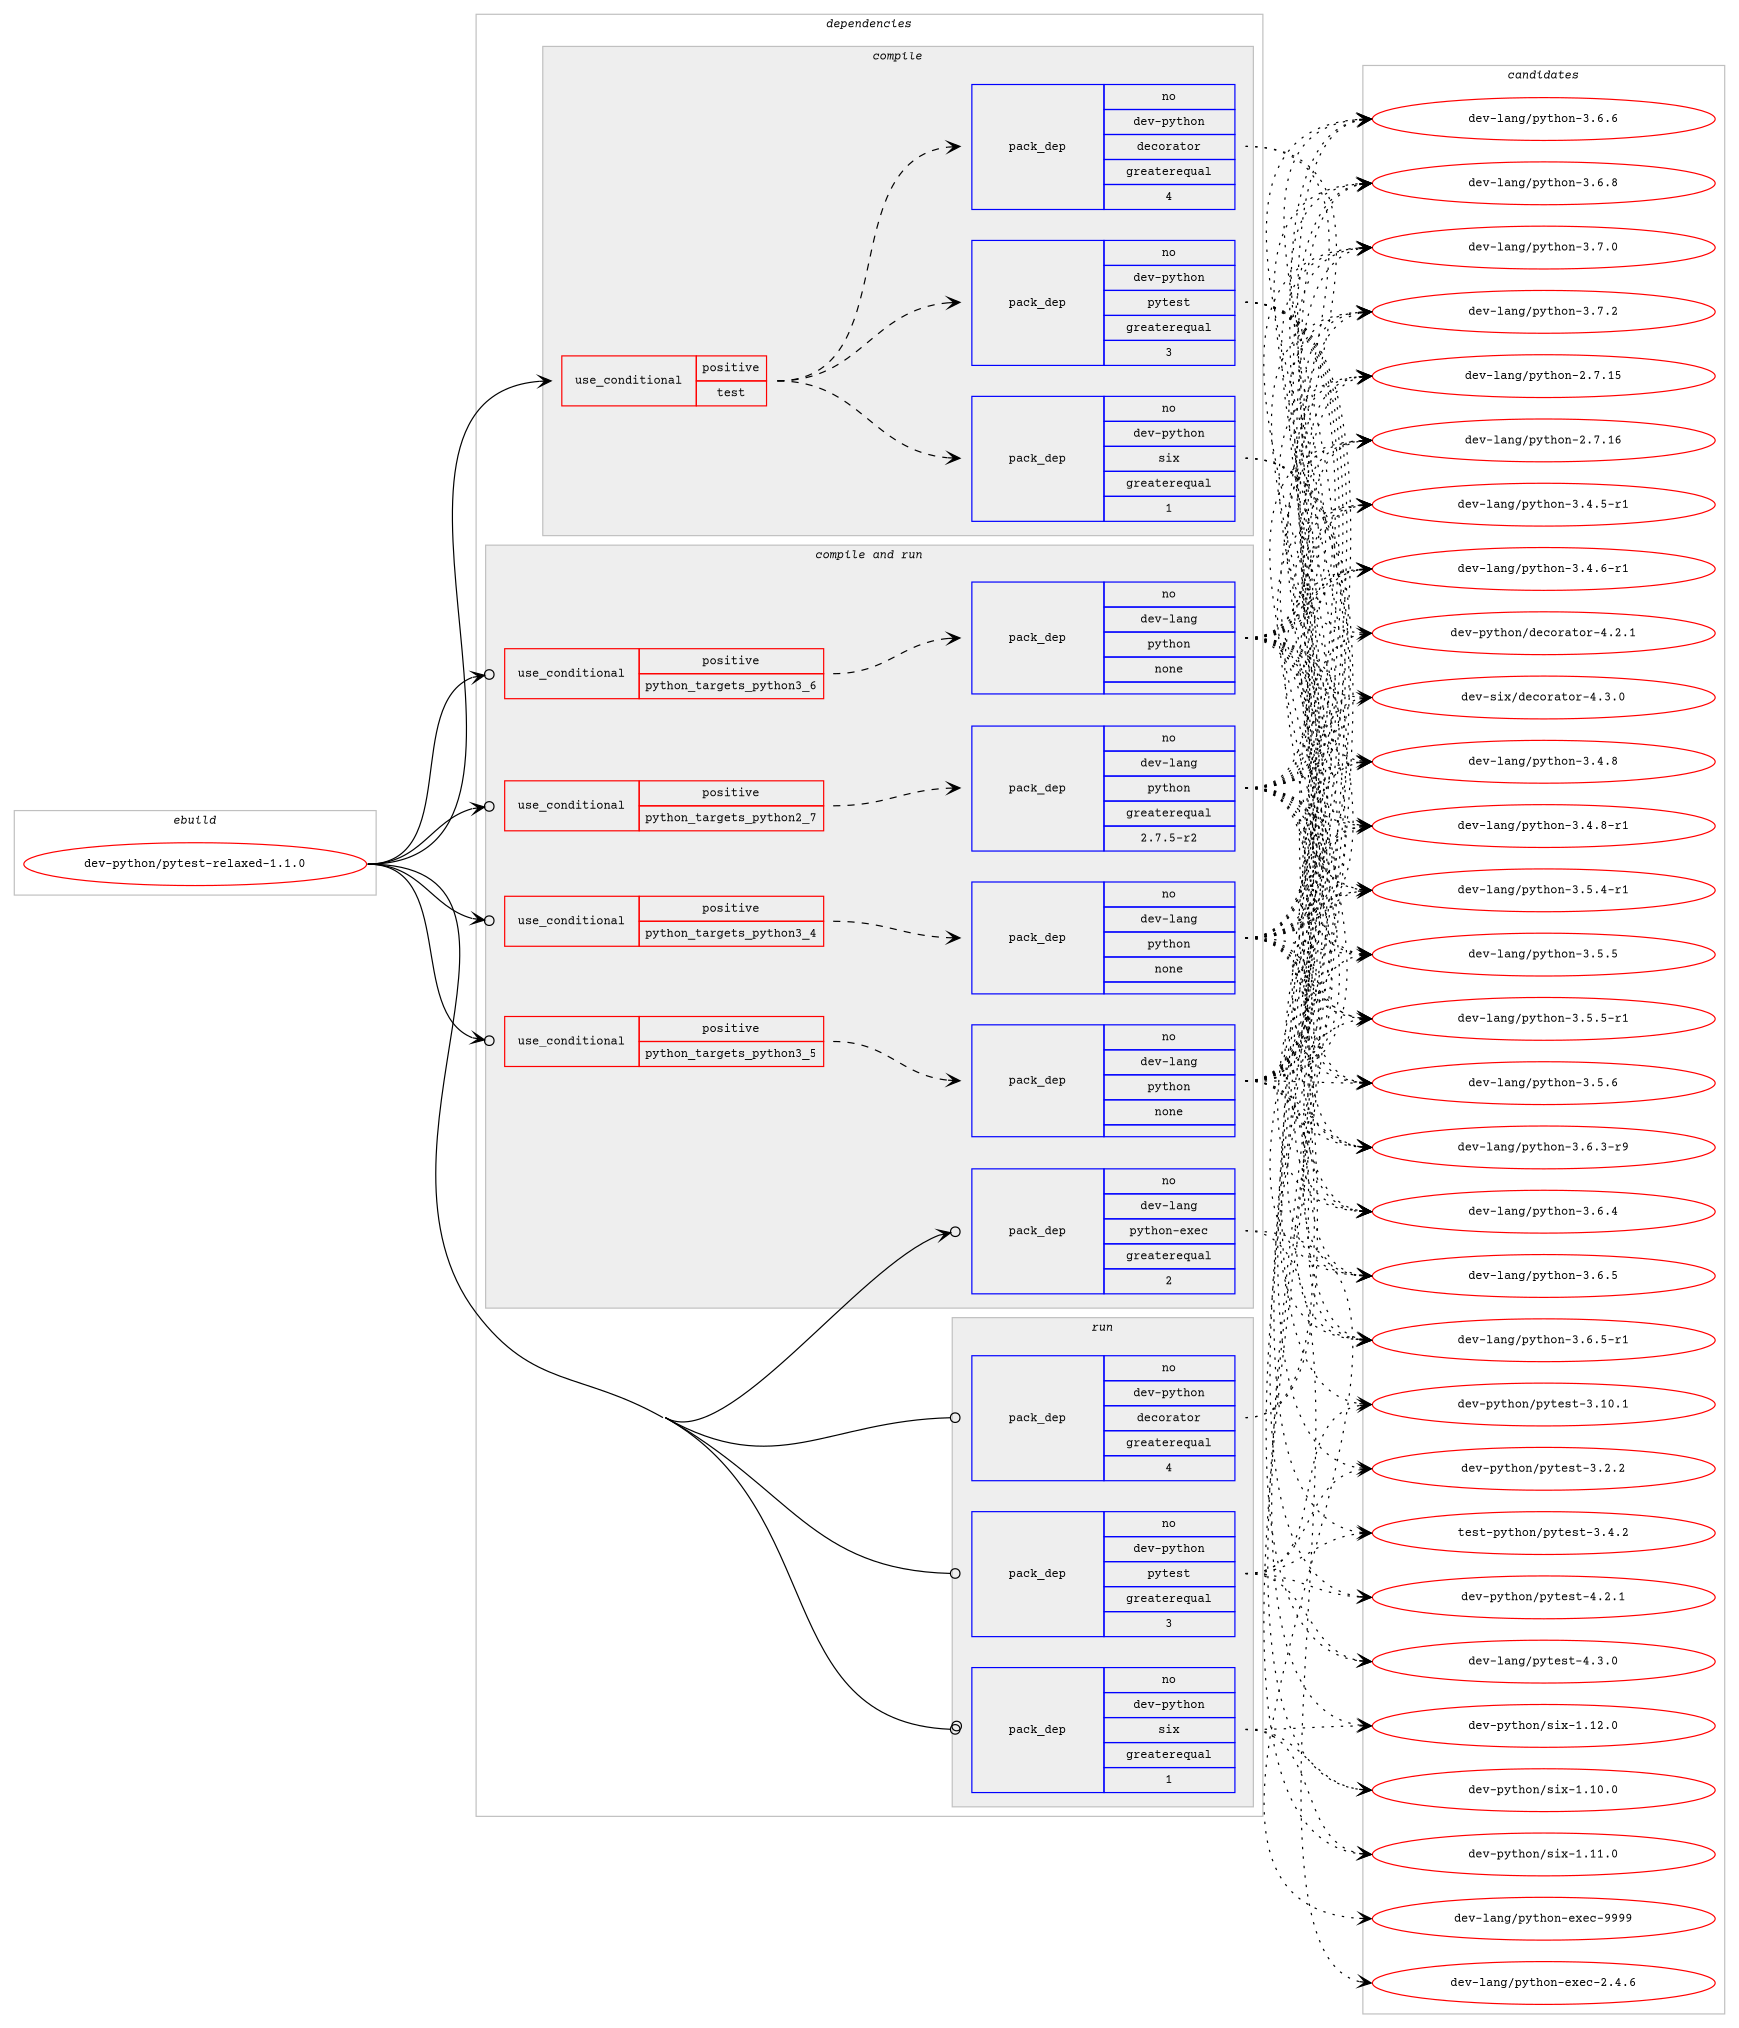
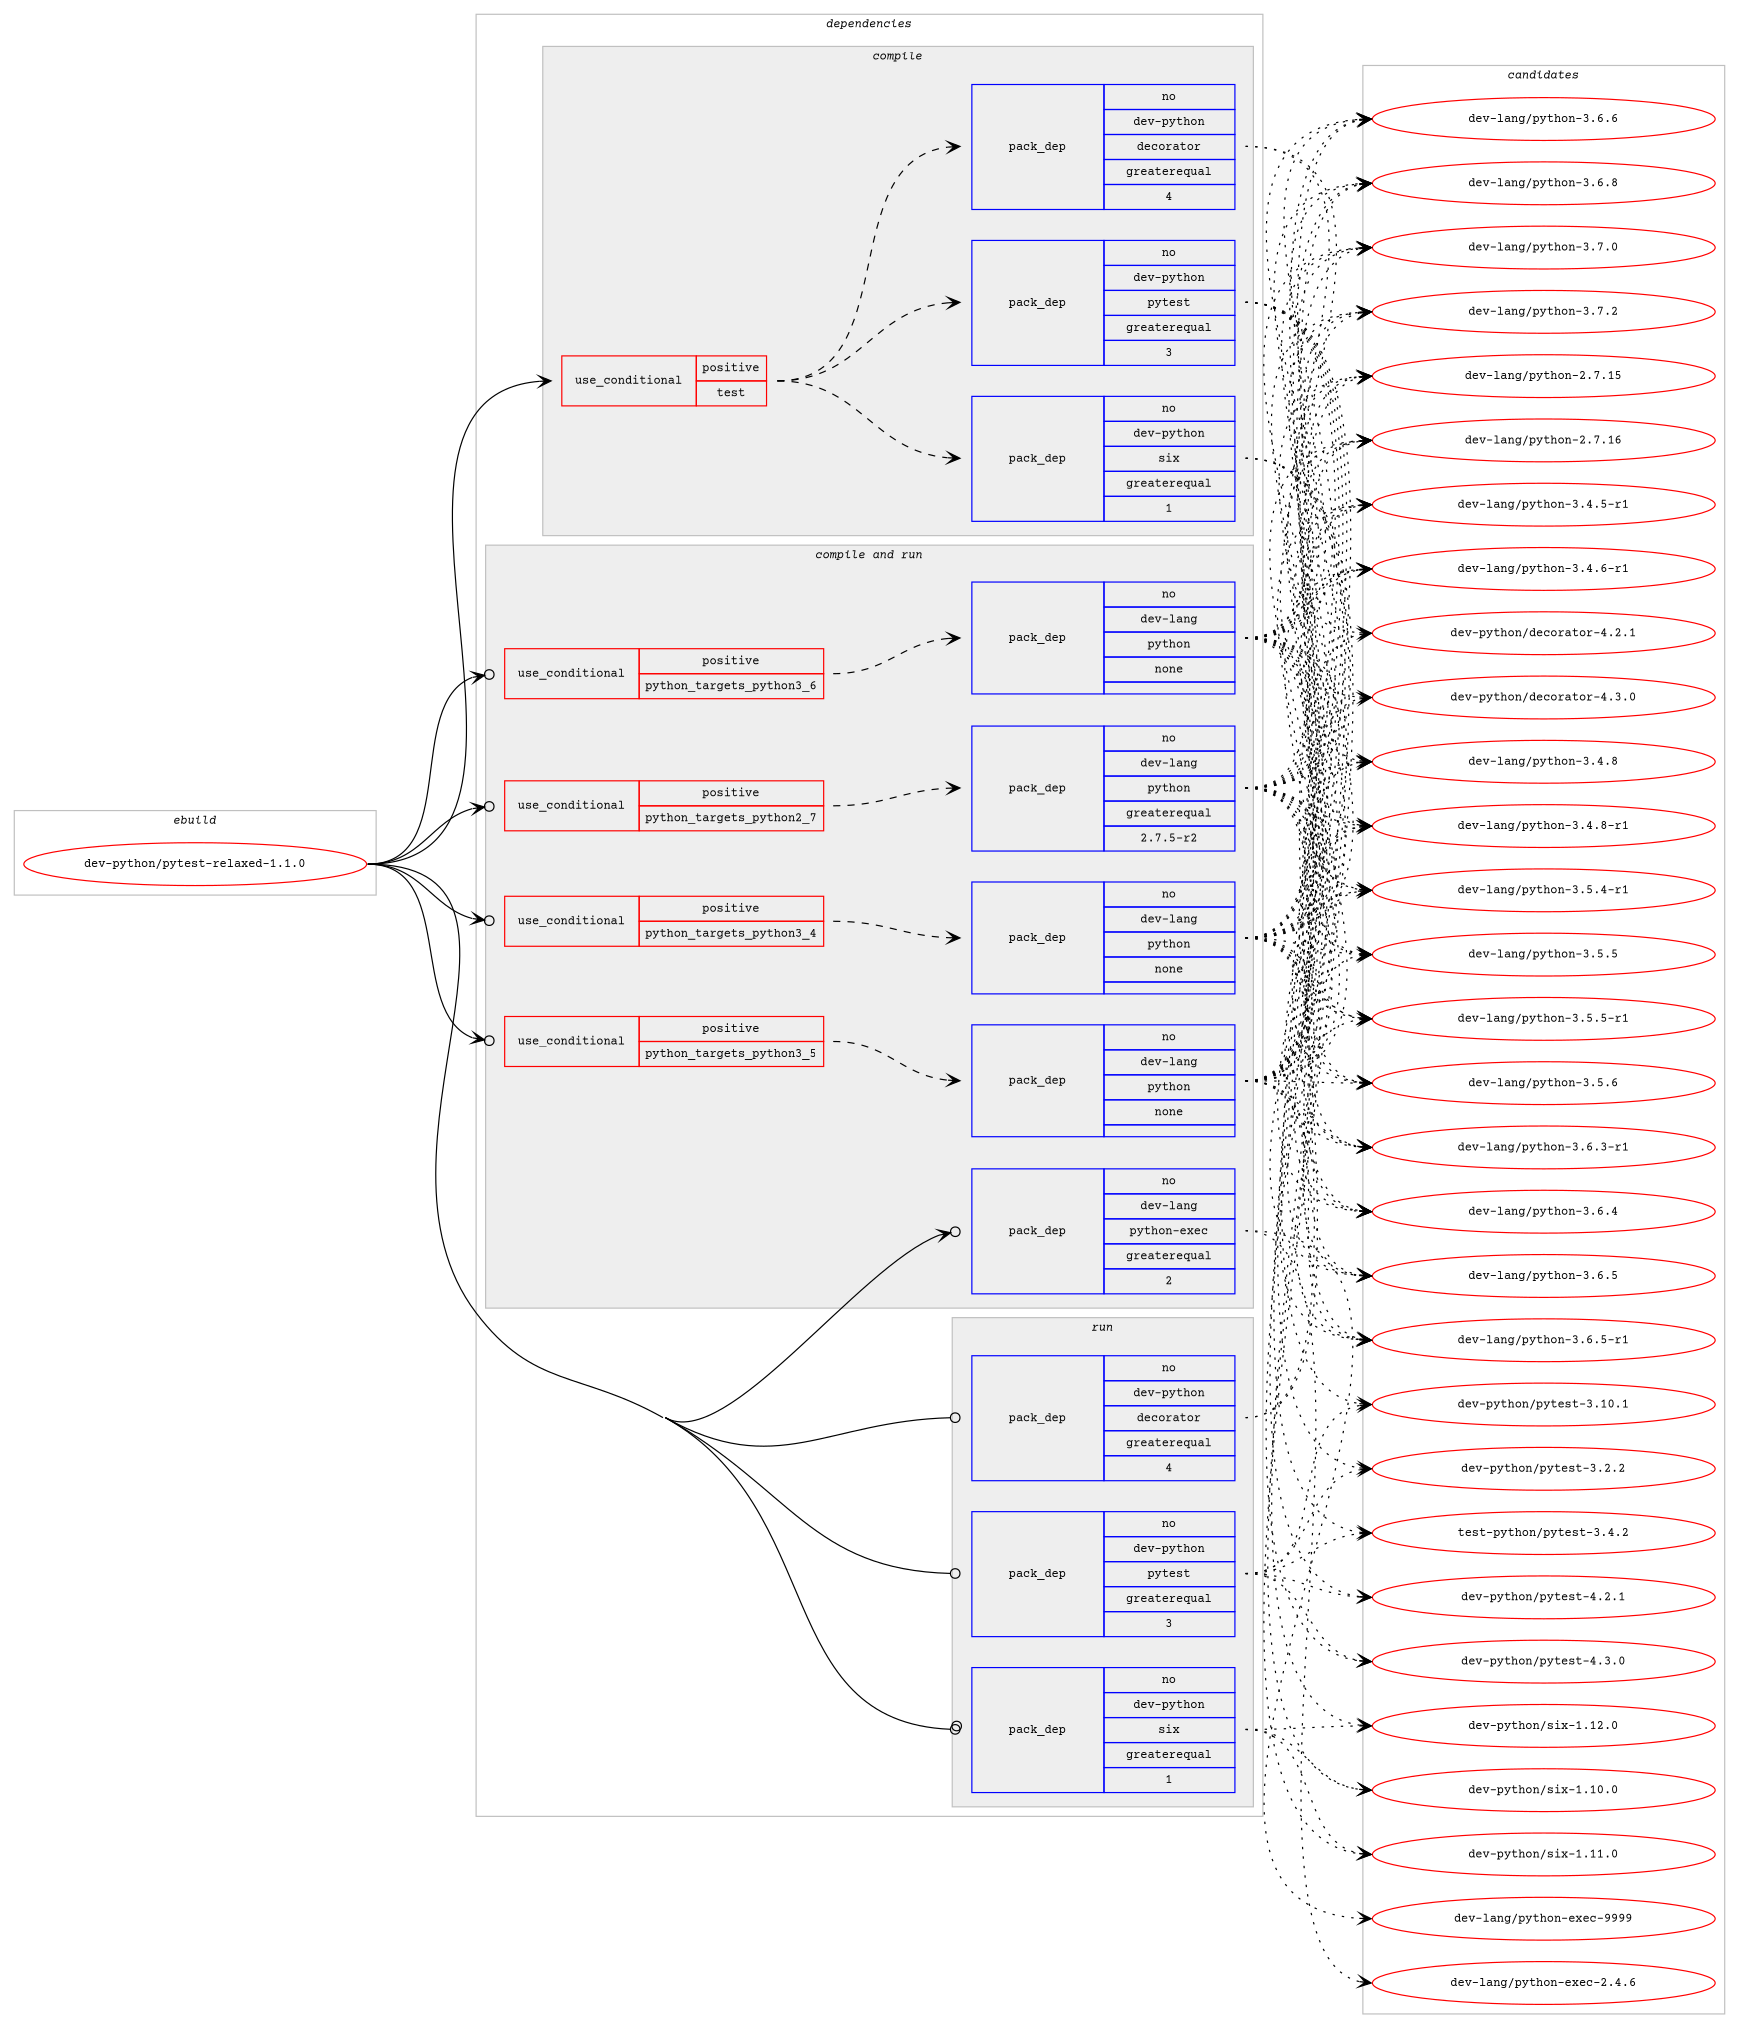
node "dev-six/decorator-4.3.0": label "dev-six/decorator-4.3.0" -> "dev-python/decorator-4.3.0"
node "dev-lang/python-3.6.3-r9": label "dev-lang/python-3.6.3-r9" -> "dev-lang/python-3.6.3-r1"
node "dev-lang/pytest-4.3.0": label "dev-lang/pytest-4.3.0" -> "dev-python/pytest-4.3.0"
